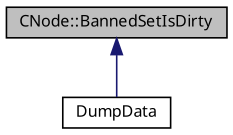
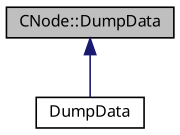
node "CNode::BannedSetIsDirty": label "CNode::BannedSetIsDirty" -> "CNode::DumpData"
